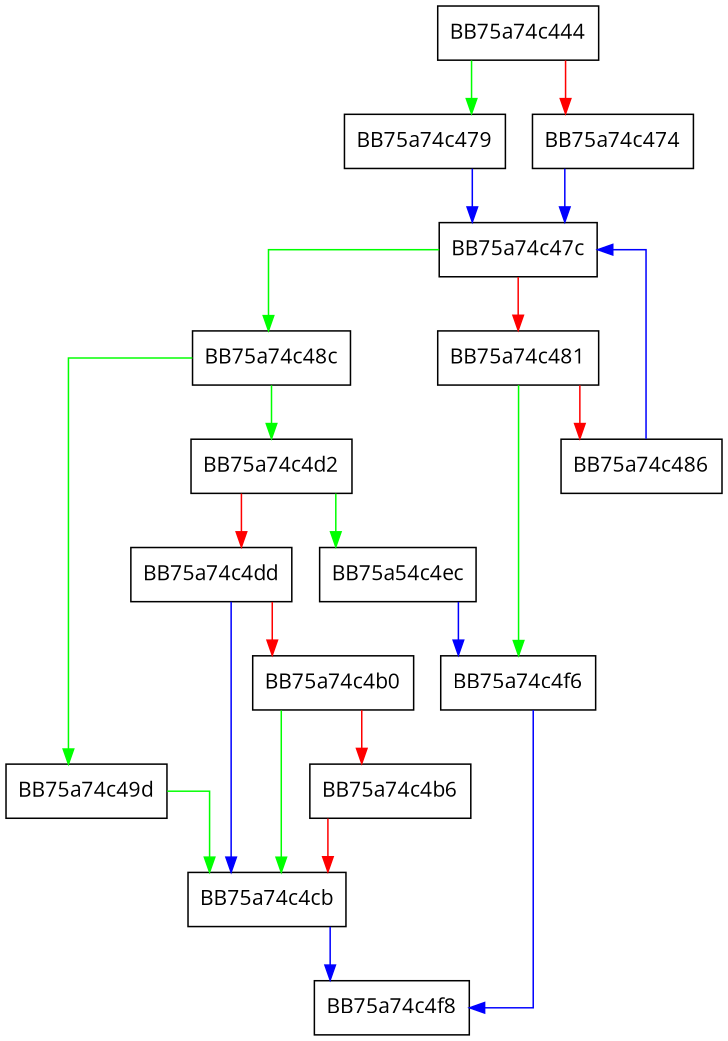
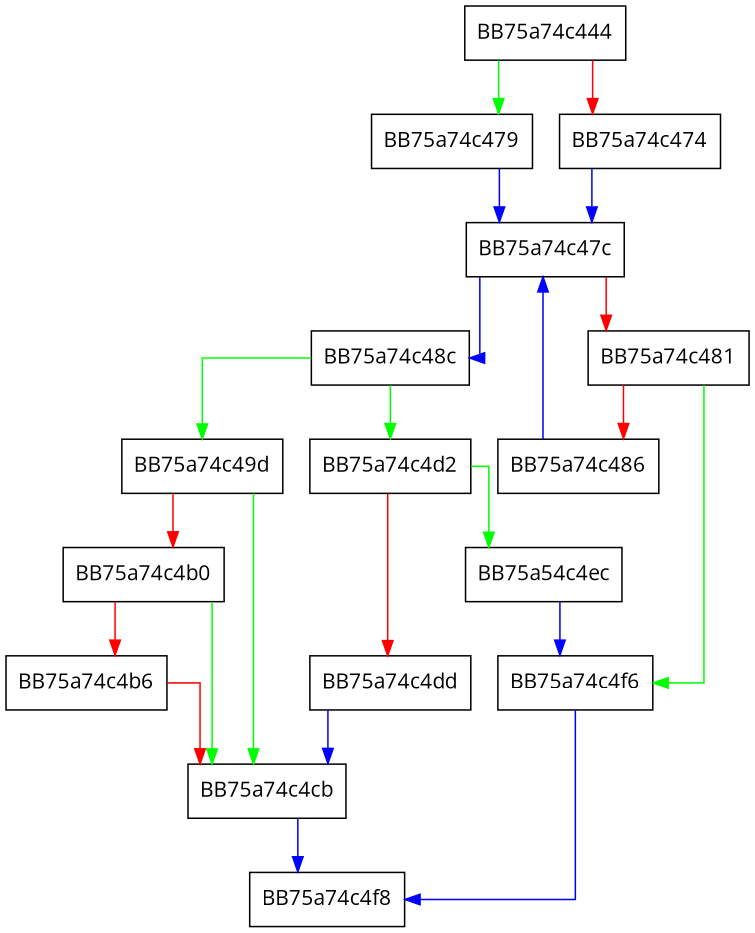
edge "BB75a74c47c" -> "BB75a74c48c": color green -> blue
edge "BB75a74c4dd" -> "BB75a74c4b0": now "BB75a74c49d" -> "BB75a74c4b0"
